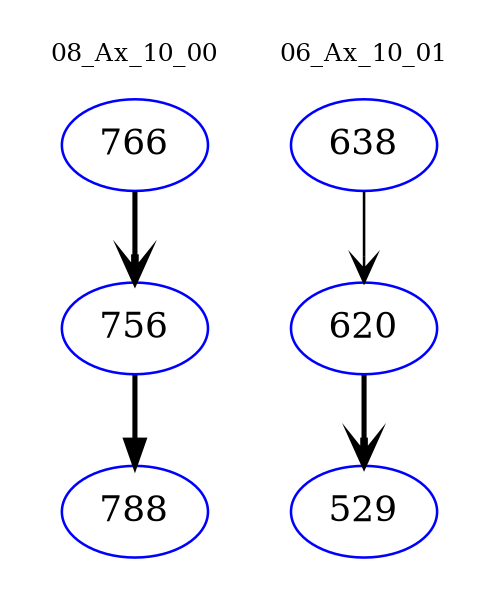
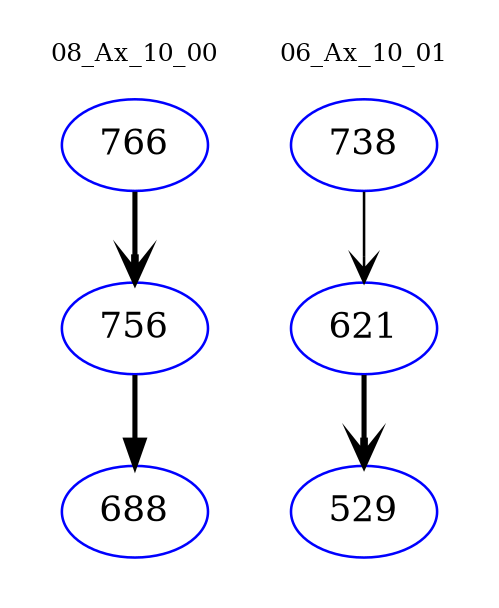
node "638": label "638" -> "738"
node "620": label "620" -> "621"
node "788": label "788" -> "688"
